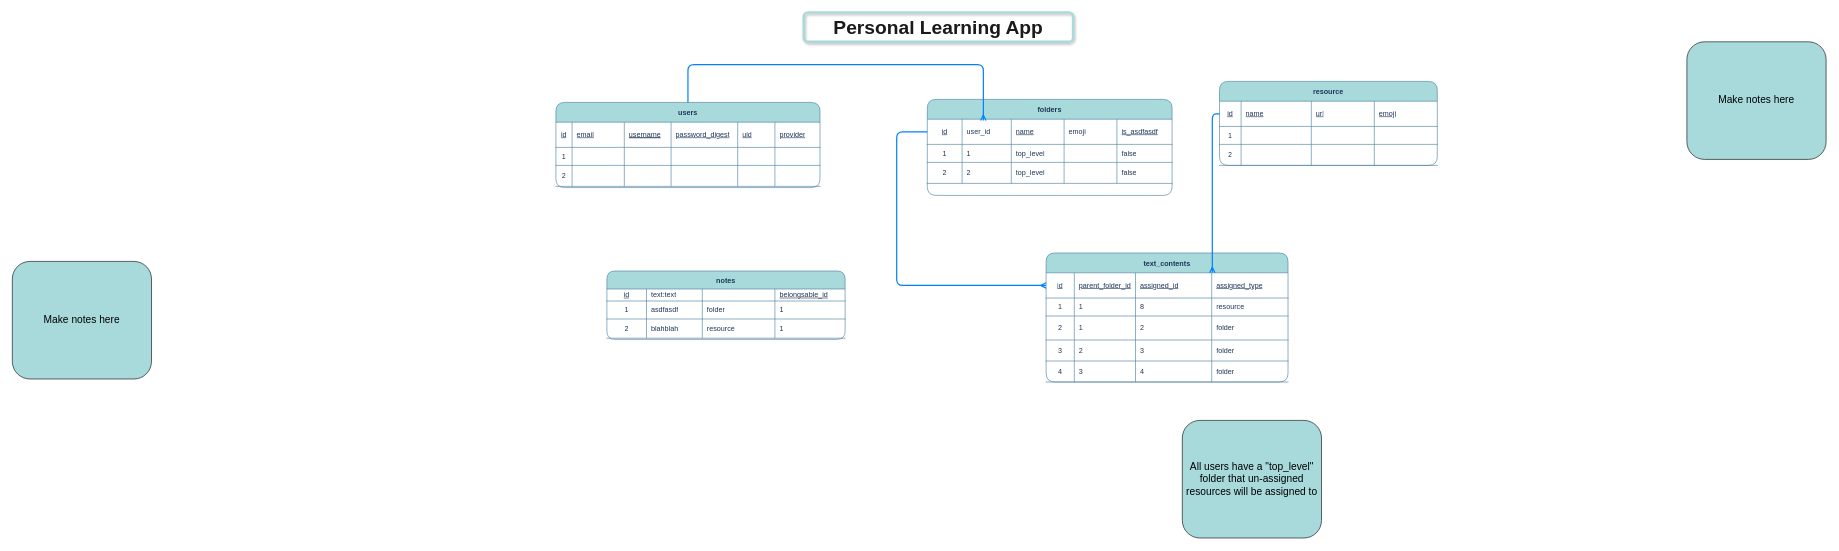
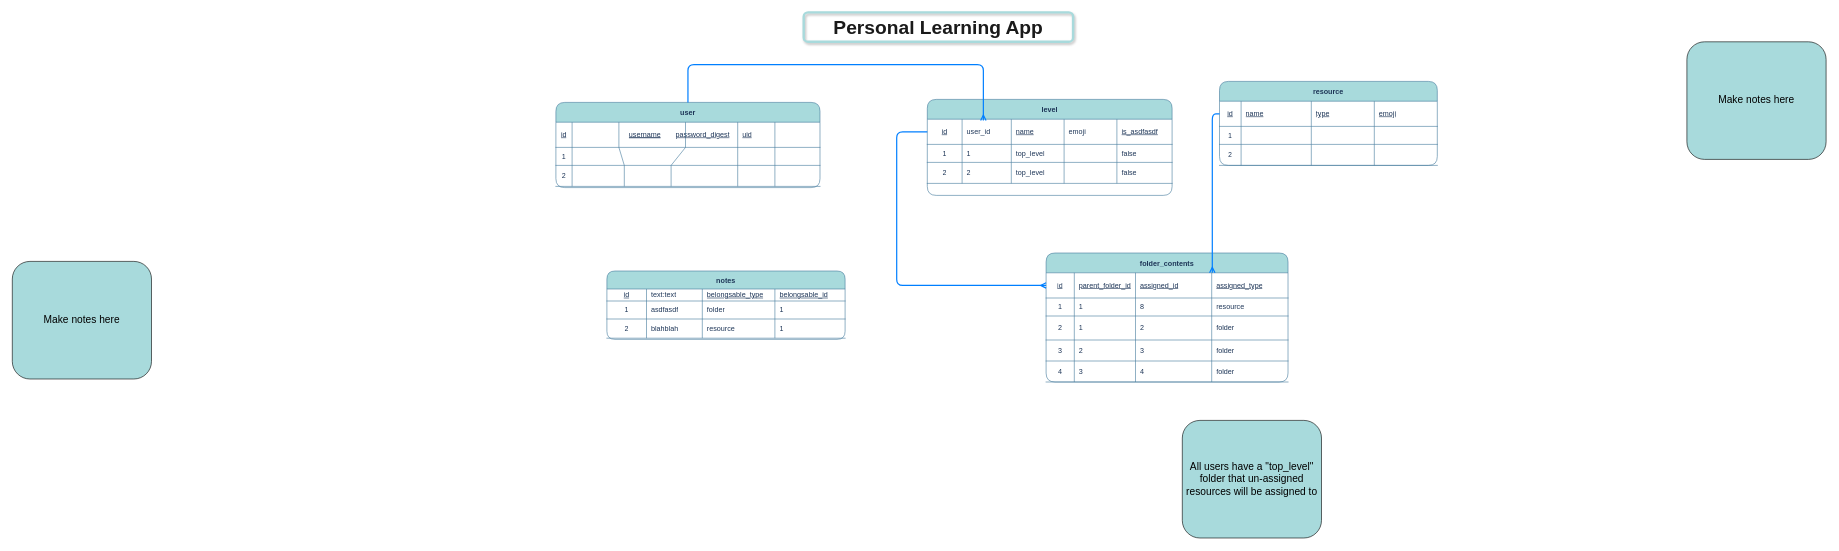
node "folders": label "folders" -> "level"
node "users": label "users" -> "user"
node "url": label "url" -> "type"
node "email": removed
node "provider": removed
node "text_contents": label "text_contents" -> "folder_contents"
node "belongsable_type": added
